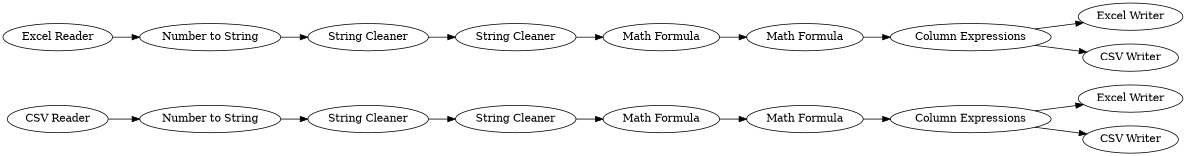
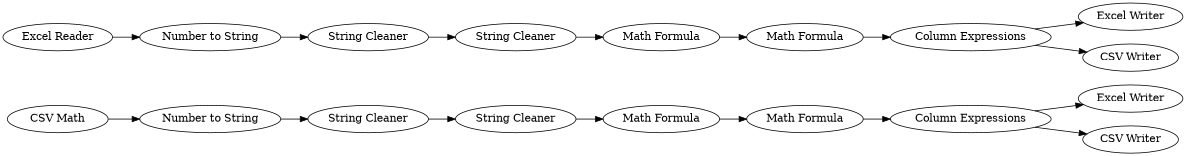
node "CSV Reader": label "CSV Reader" -> "CSV Math"
